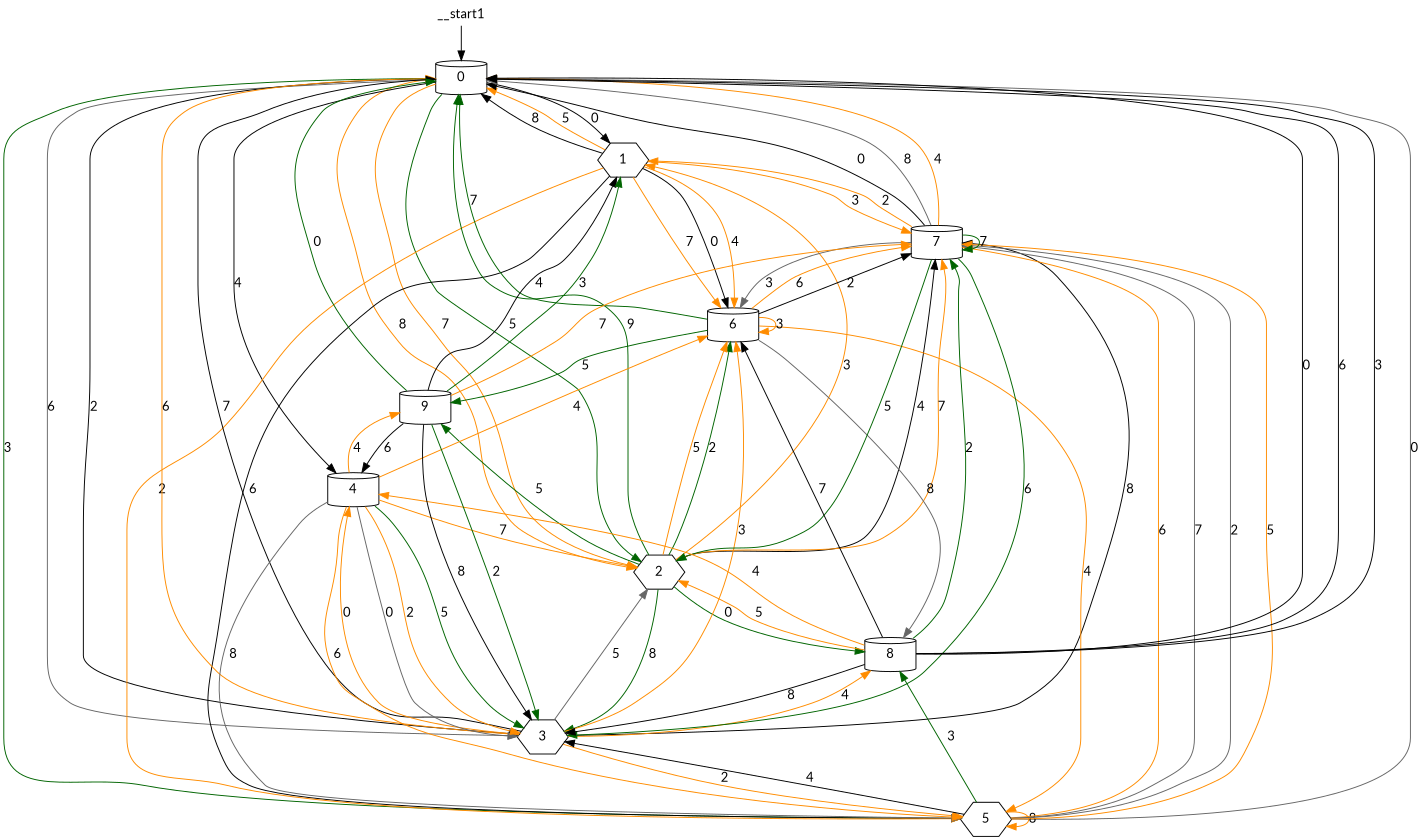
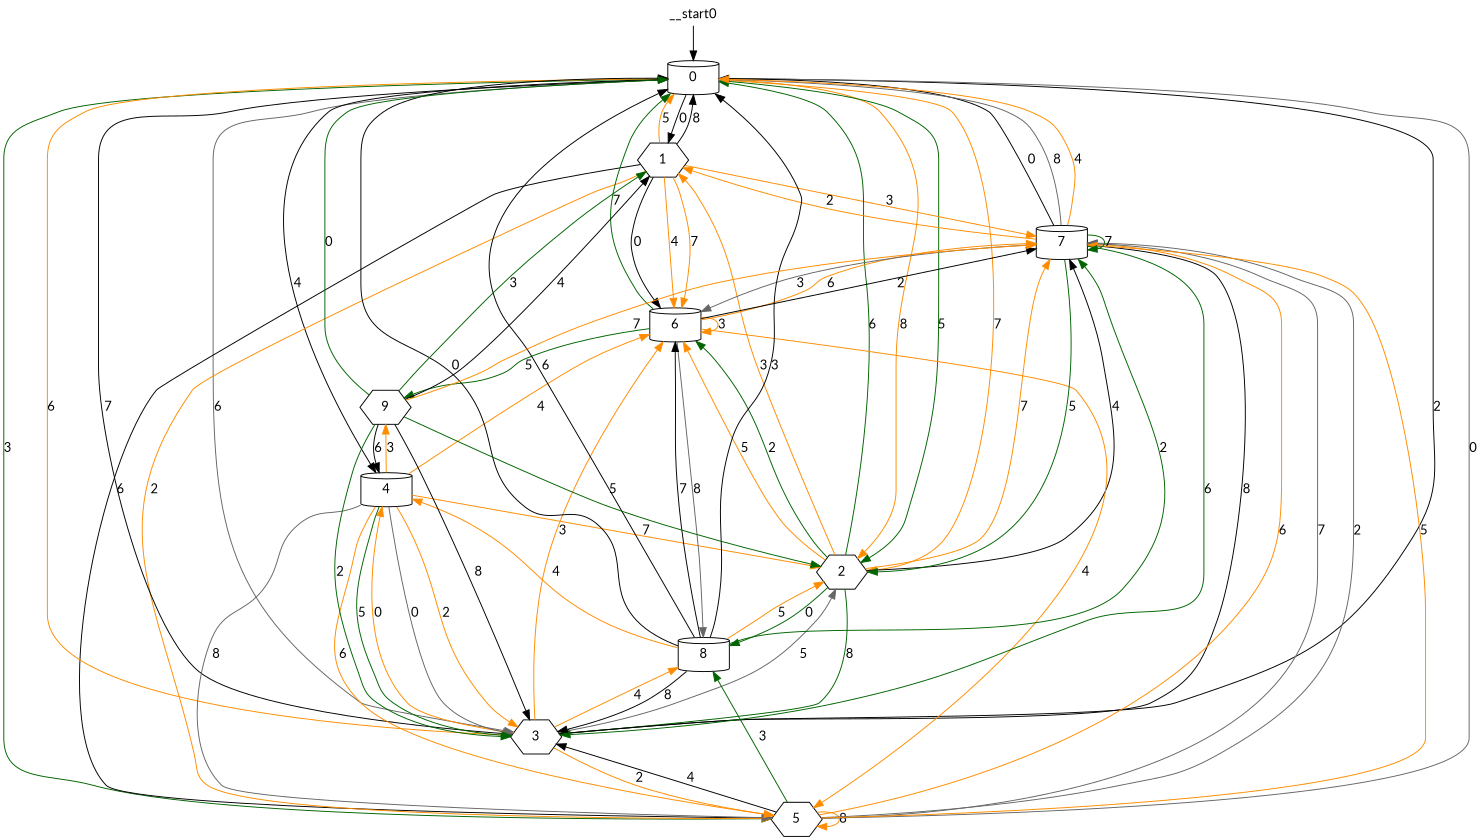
node "__start1": label "__start1" -> "__start0"
edge "2" -> "0": label "9" -> "6"
node "9": shape cylinder -> hexagon
edge "4" -> "9": label "4" -> "3"
edge "2" -> "9": reversed
